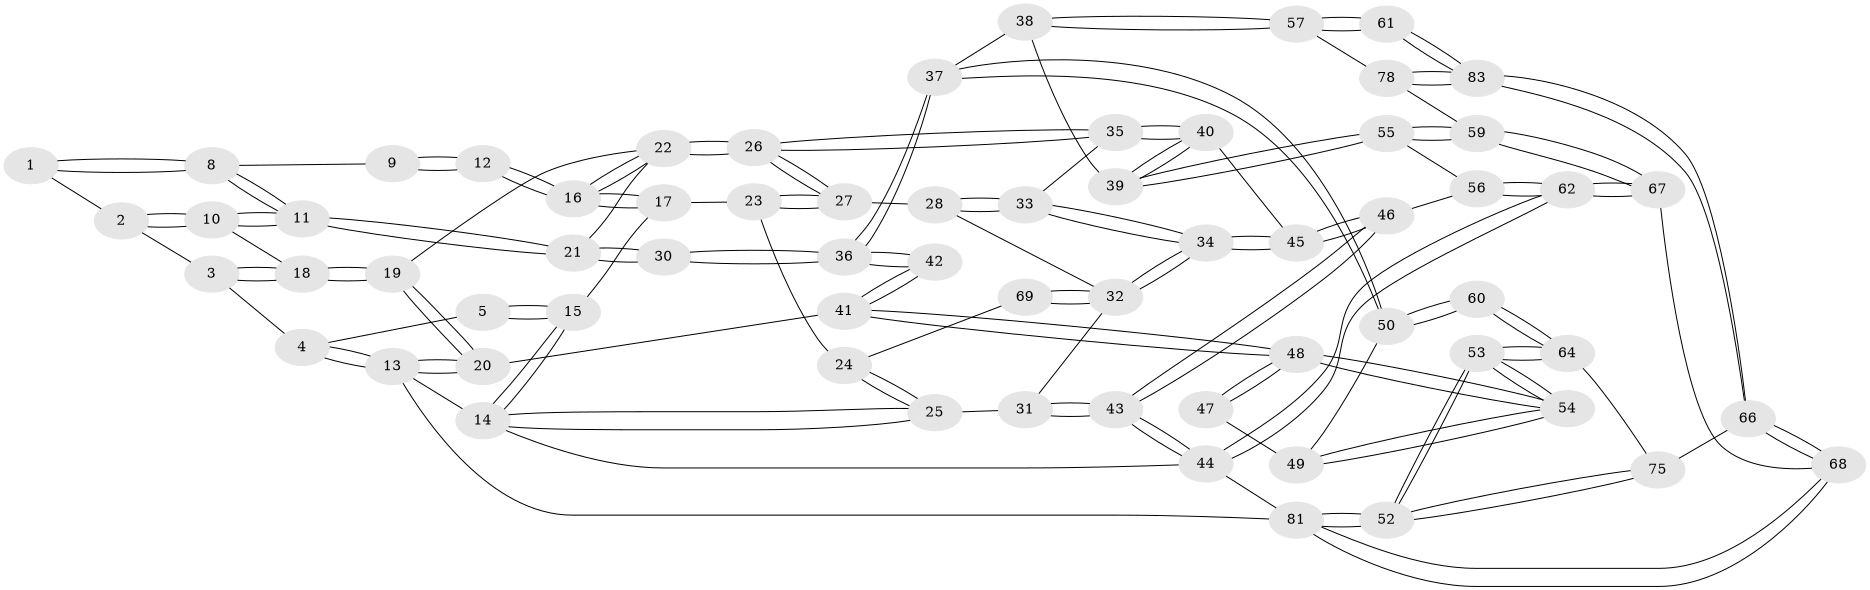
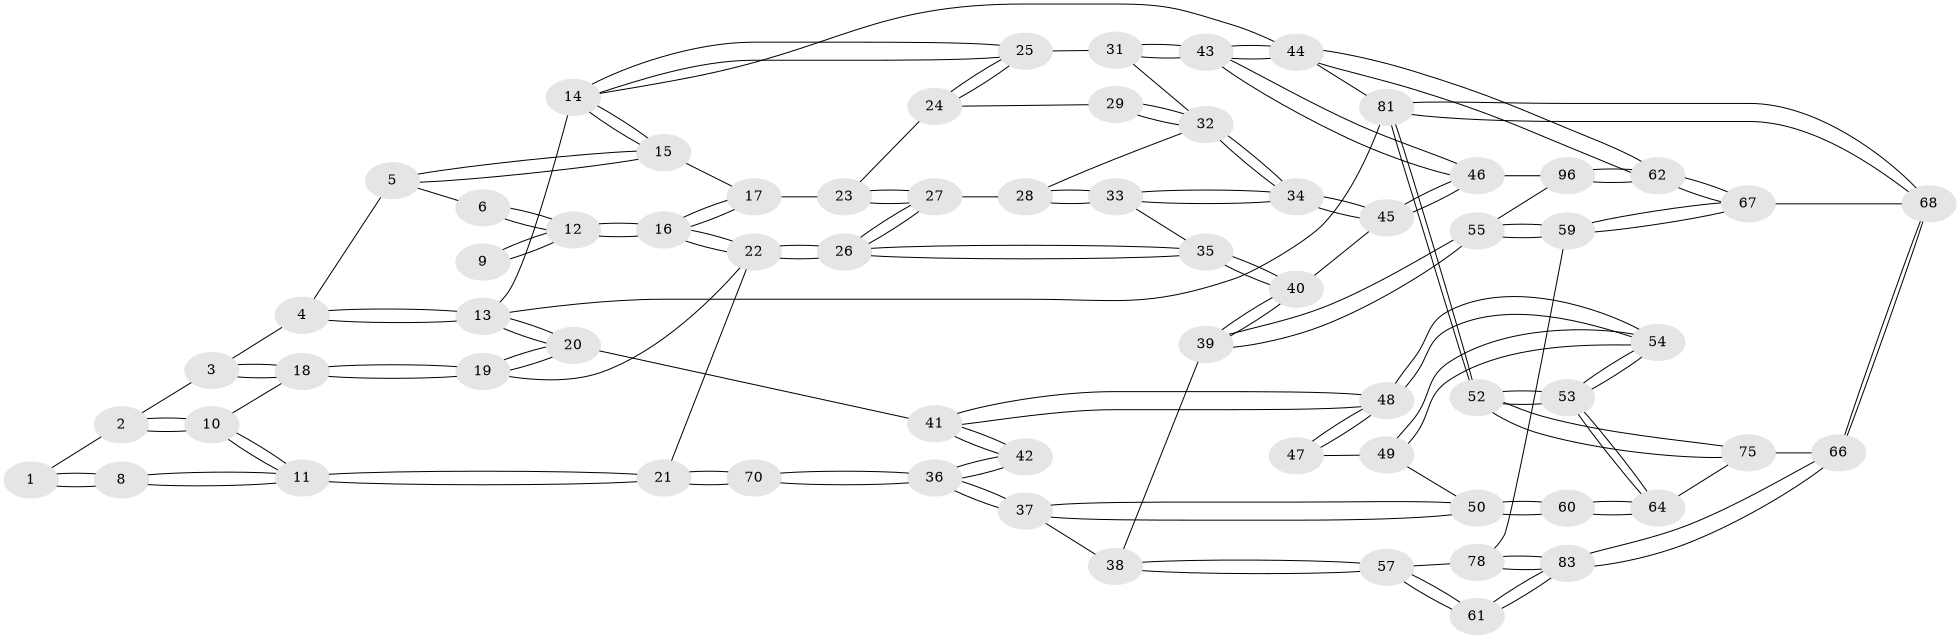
edge "9" -- "8": removed
node "56": label "56" -> "96"
node "6": added
node "30": label "30" -> "70"
node "69": label "69" -> "29"
